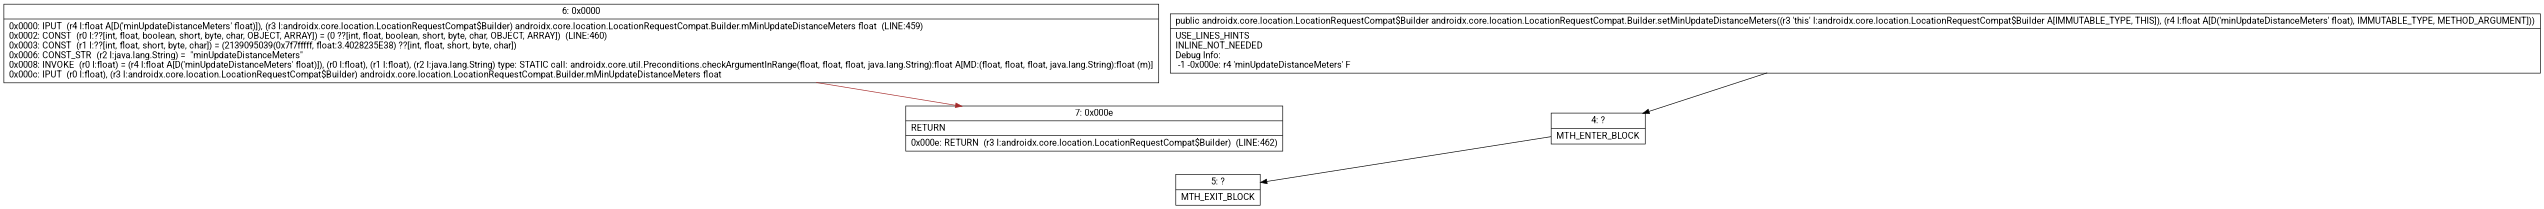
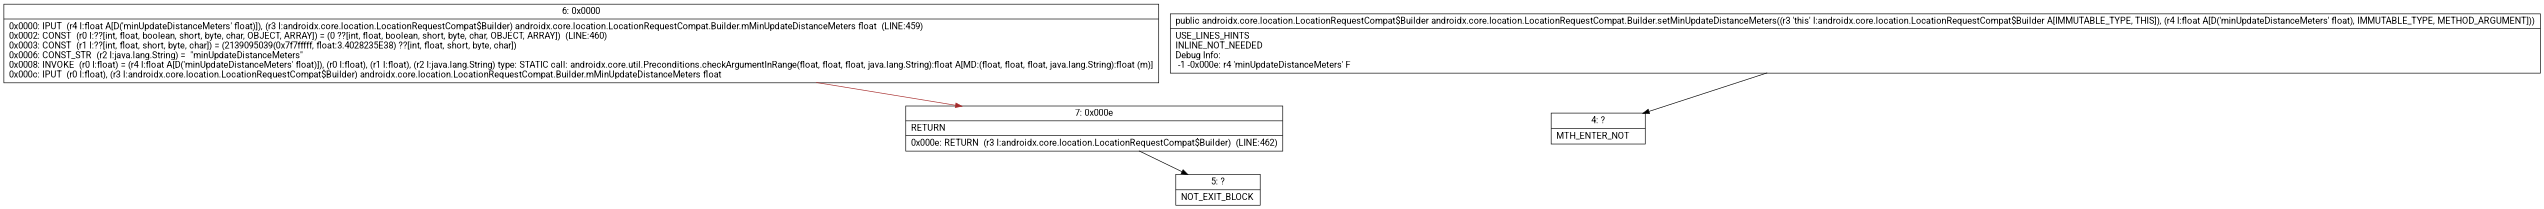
node "4: ?": text "MTH_ENTER_BLOCK" -> "MTH_ENTER_NOT"
edge "4: ?" -> "5: ?": now "7: 0x000e" -> "5: ?"
node "5: ?": text "MTH_EXIT_BLOCK" -> "NOT_EXIT_BLOCK"
